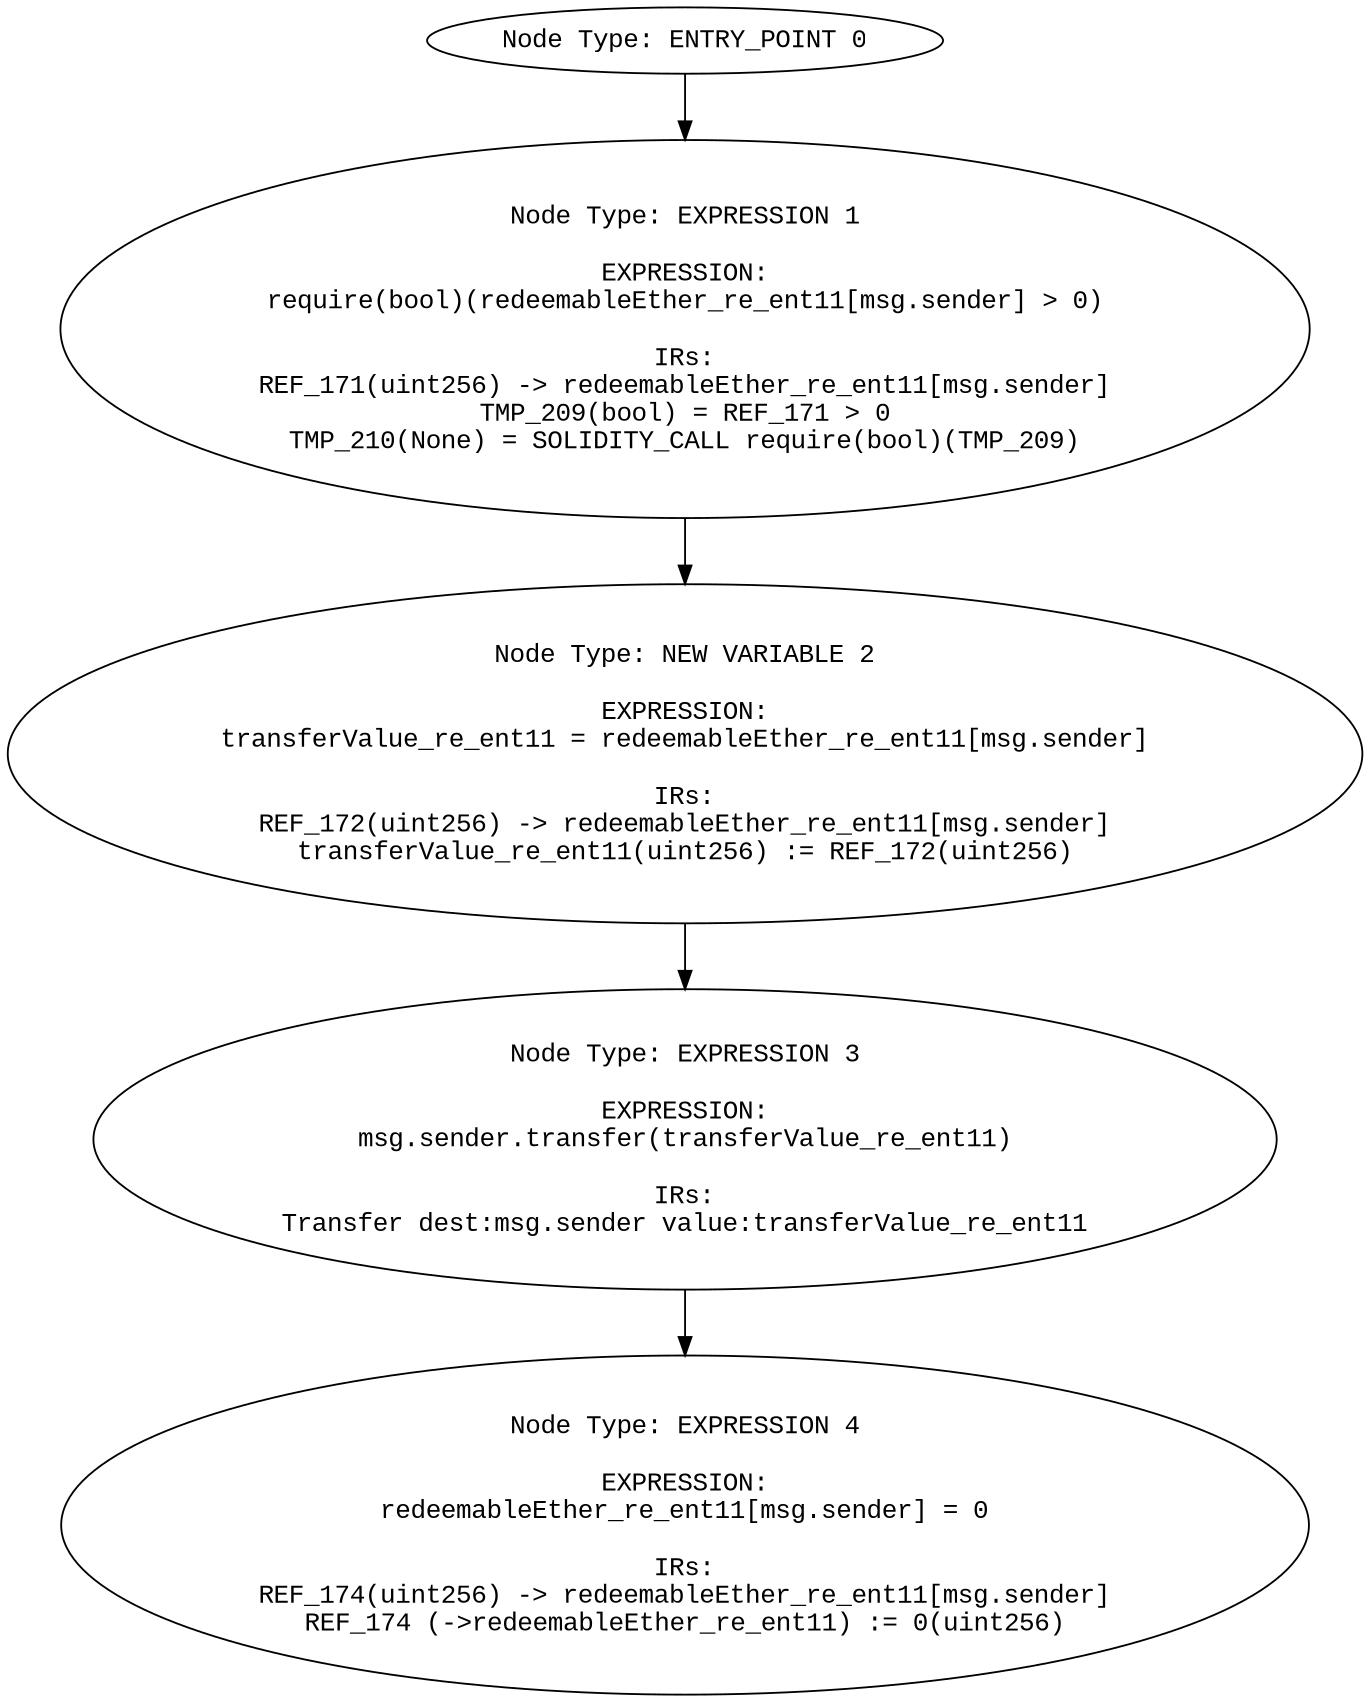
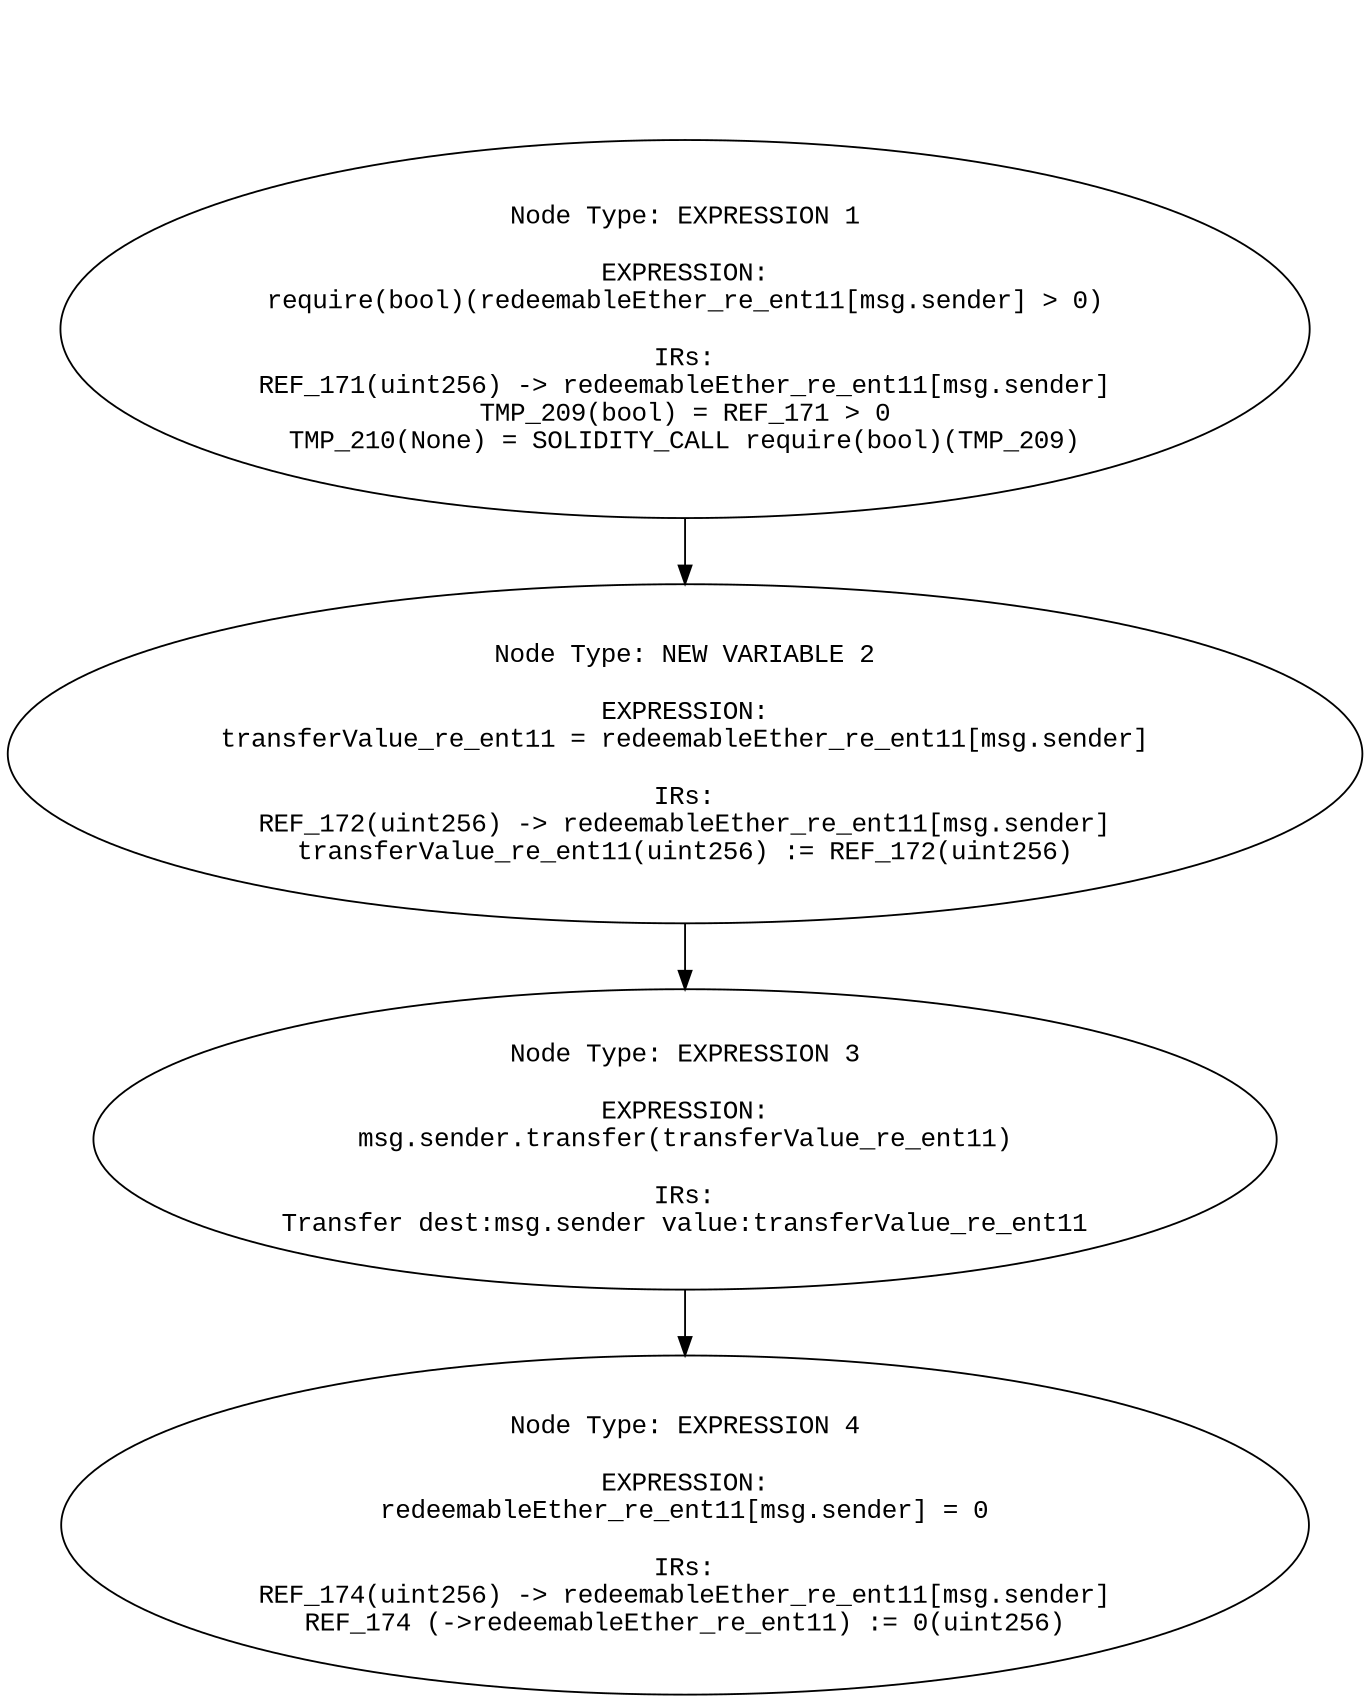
node "Node Type: ENTRY_POINT 0": removed
